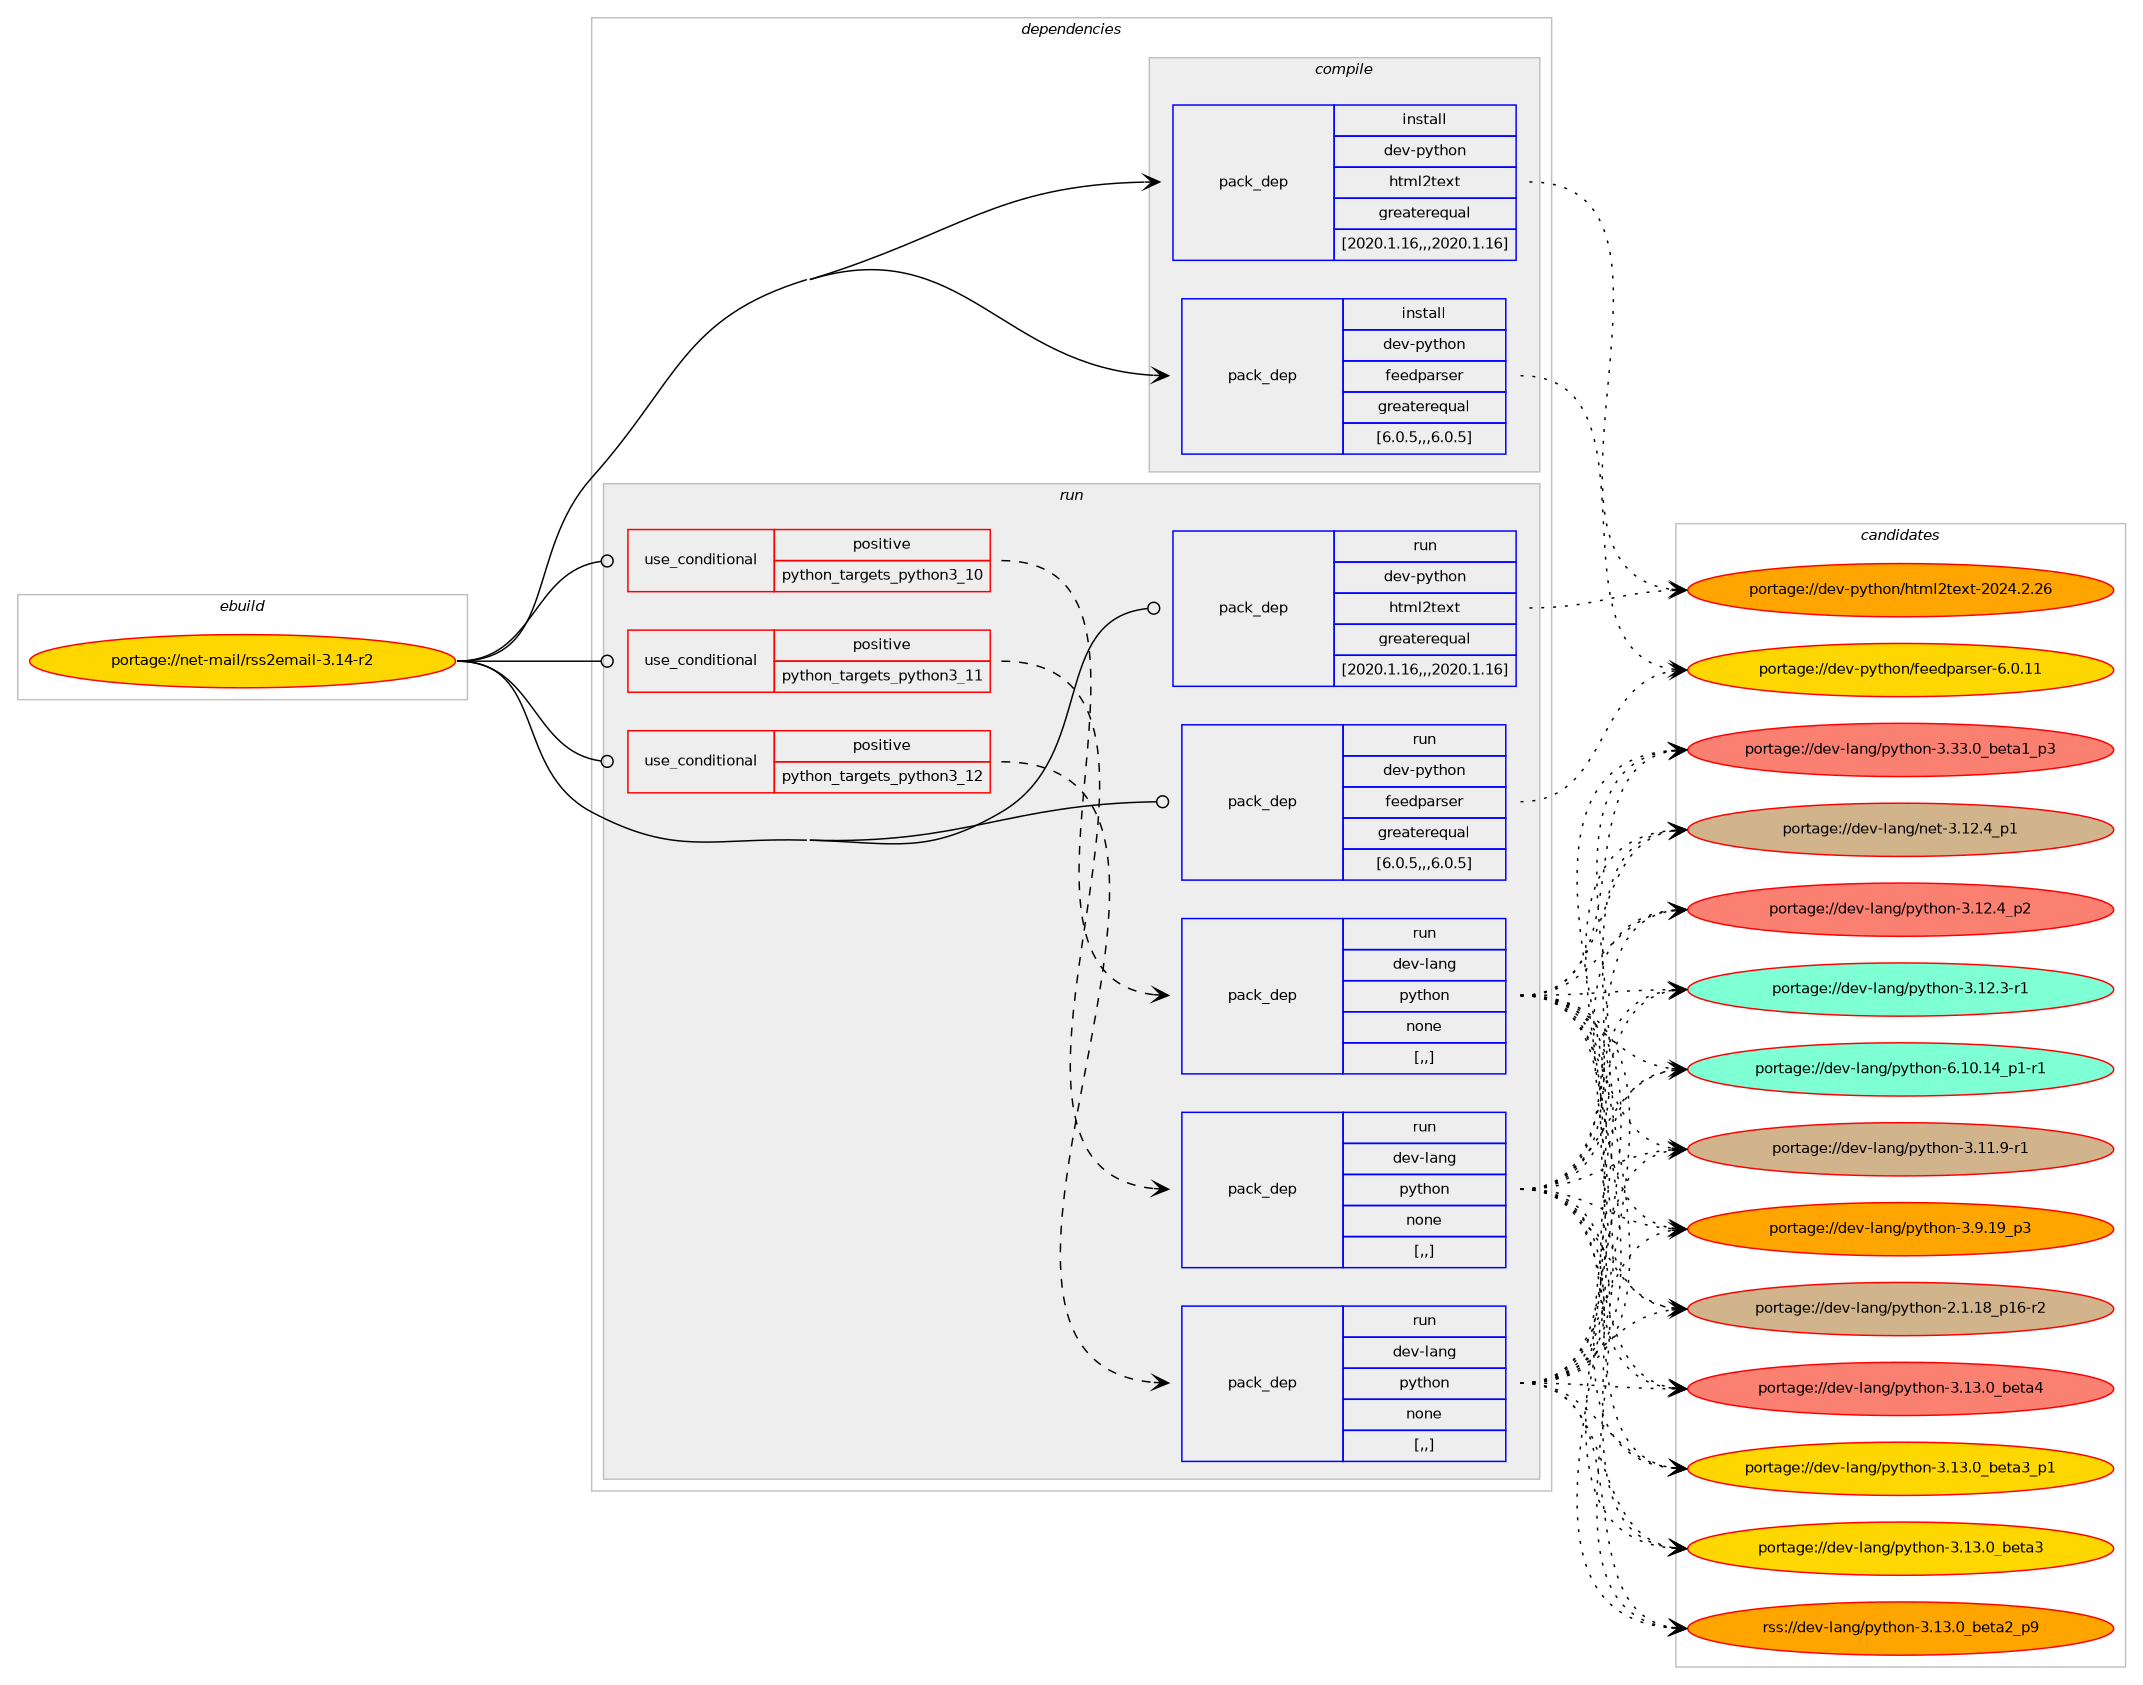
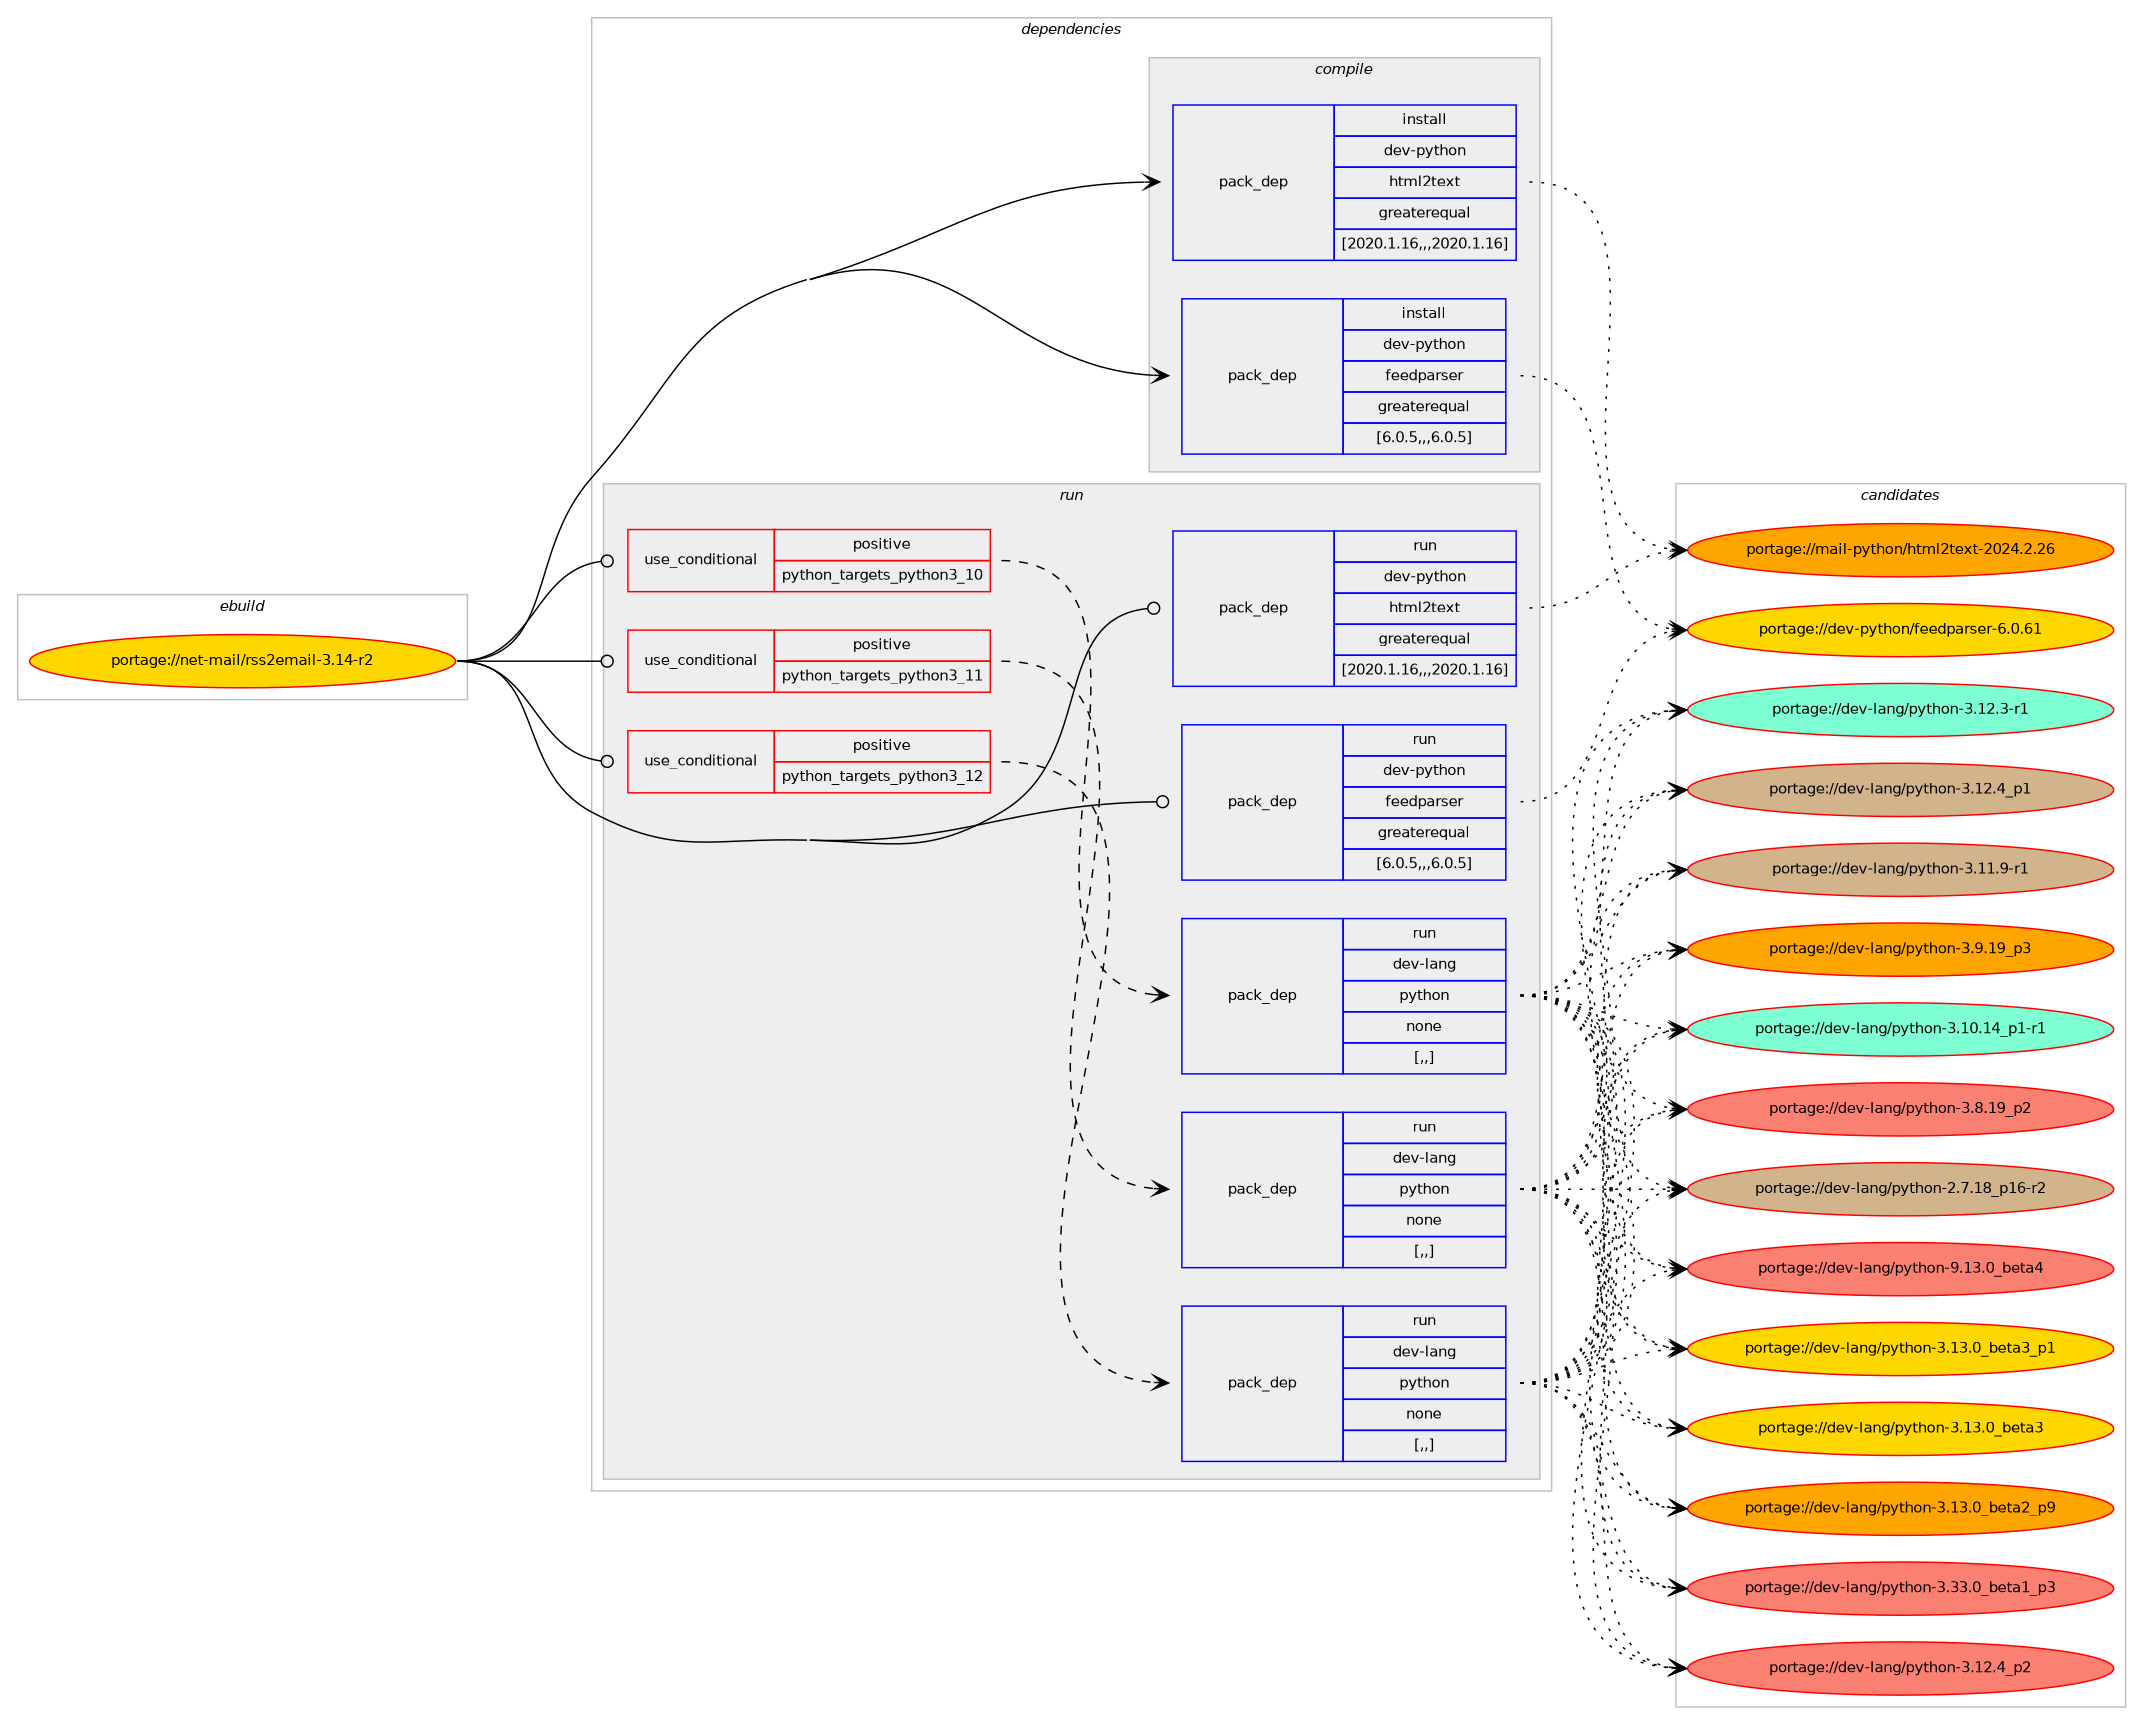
node "portage://dev-python/html2text-2024.2.26": label "portage://dev-python/html2text-2024.2.26" -> "portage://mail-python/html2text-2024.2.26"
node "portage://dev-python/feedparser-6.0.11": label "portage://dev-python/feedparser-6.0.11" -> "portage://dev-python/feedparser-6.0.61"
node "portage://dev-lang/net-3.12.4_p1": label "portage://dev-lang/net-3.12.4_p1" -> "portage://dev-lang/python-3.12.4_p1"
node "portage://dev-lang/python-6.10.14_p1-r1": label "portage://dev-lang/python-6.10.14_p1-r1" -> "portage://dev-lang/python-3.10.14_p1-r1"
node "portage://dev-lang/python-3.8.19_p2": added
node "portage://dev-lang/python-2.1.18_p16-r2": label "portage://dev-lang/python-2.1.18_p16-r2" -> "portage://dev-lang/python-2.7.18_p16-r2"
node "portage://dev-lang/python-3.13.0_beta4": label "portage://dev-lang/python-3.13.0_beta4" -> "portage://dev-lang/python-9.13.0_beta4"
node "rss://dev-lang/python-3.13.0_beta2_p9": label "rss://dev-lang/python-3.13.0_beta2_p9" -> "portage://dev-lang/python-3.13.0_beta2_p9"
